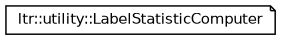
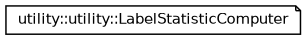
node "ltr::utility::LabelStatisticComputer": label "ltr::utility::LabelStatisticComputer" -> "utility::utility::LabelStatisticComputer"
